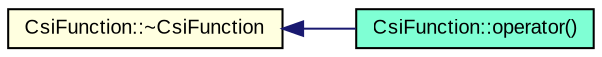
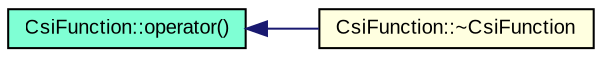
edge "CsiFunction::operator()" -> "CsiFunction::~CsiFunction": reversed
